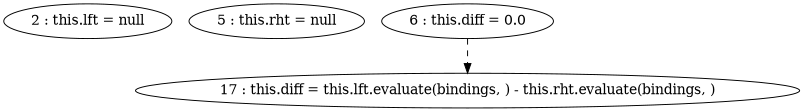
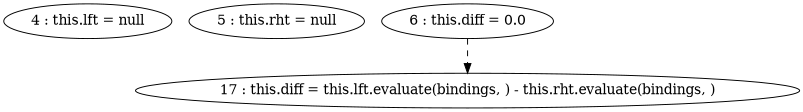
node "2 : this.lft = null": label "2 : this.lft = null" -> "4 : this.lft = null"
